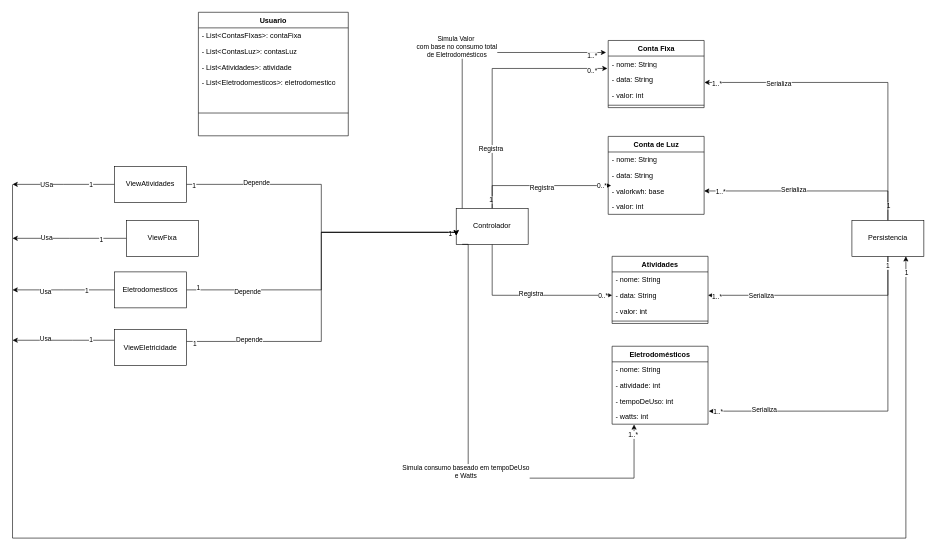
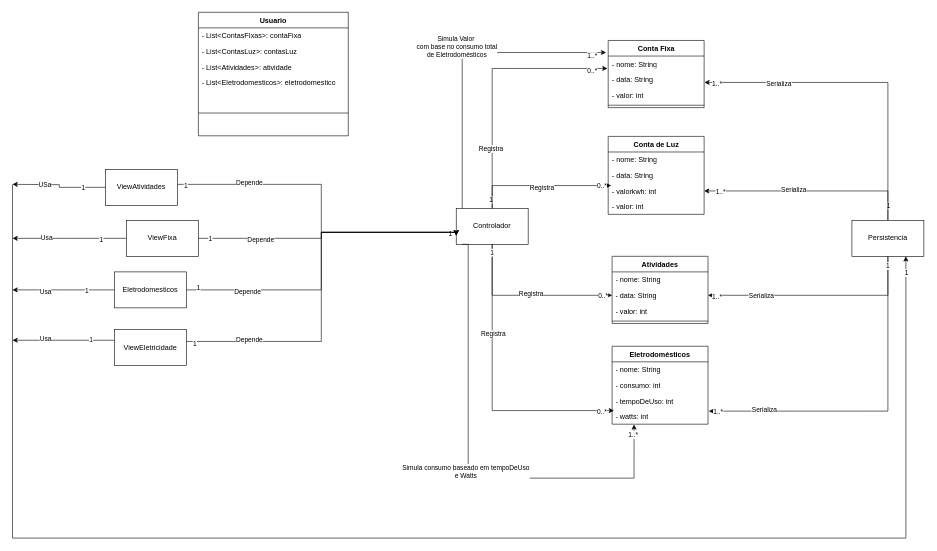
node "ViewAtividades": moved (150, 185) -> (141, 188)
node "- valorkwh: base": label "- valorkwh: base" -> "- valorkwh: int"
edge "ViewFixa" -> "Controlador": added, labels "1", "Depende"
node "- atividade: int": label "- atividade: int" -> "- consumo: int"
edge "Controlador" -> "- watts: int": added, labels "1", "Registra", "0..*"
